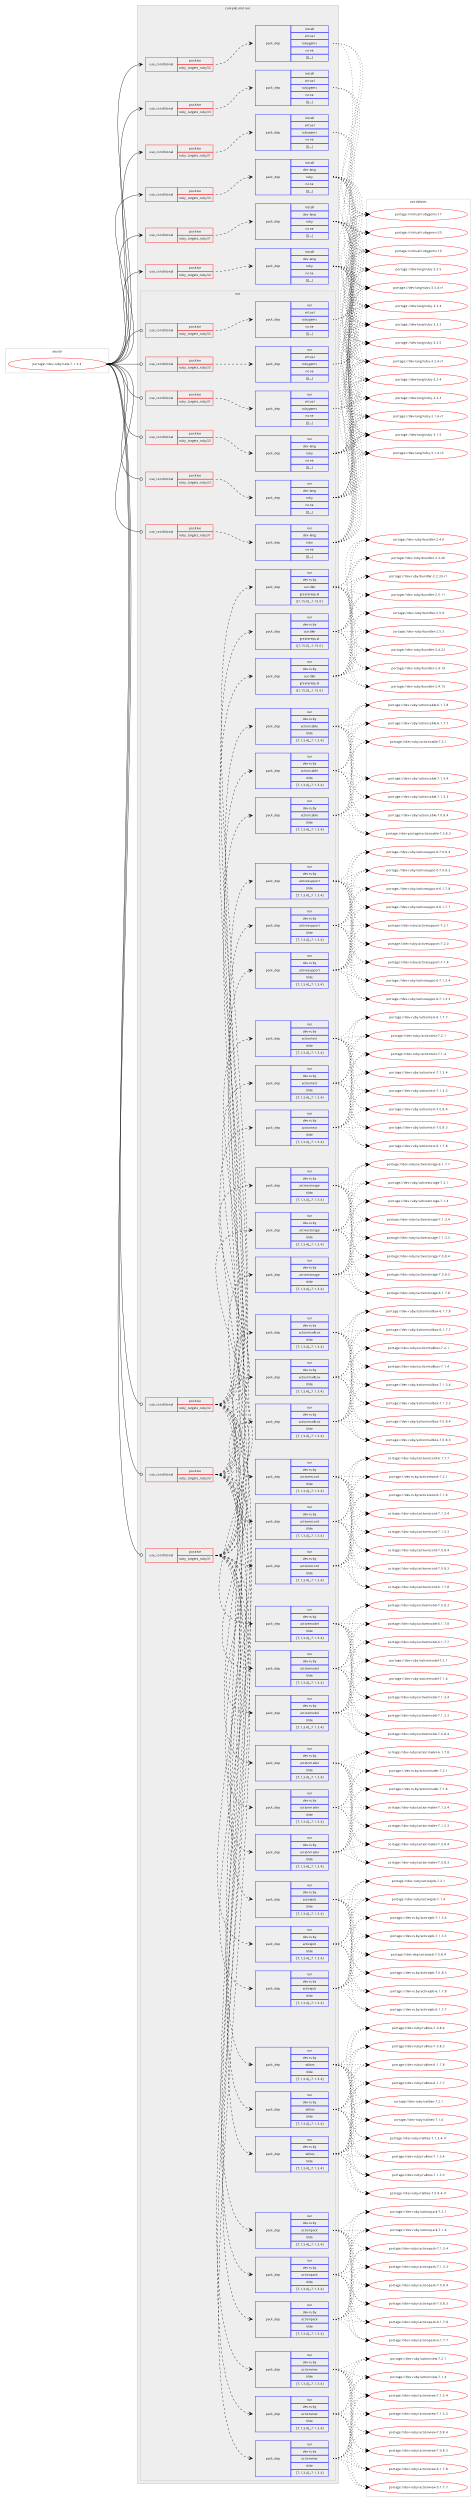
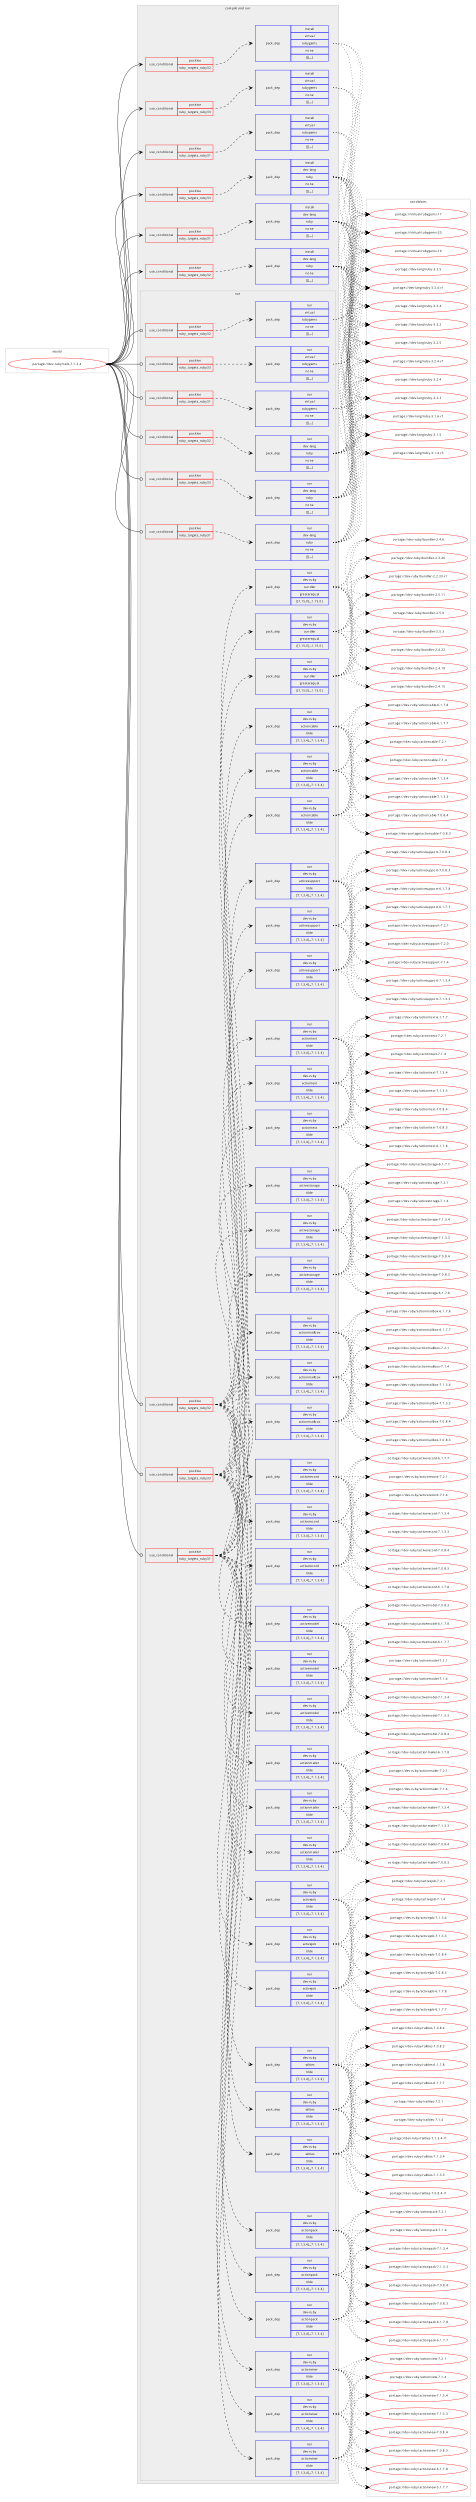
node "portage://dev-ruby/actioncable-7.1.4": added
node "portage://dev-dep/activejob-7.0.8.4": label "portage://dev-dep/activejob-7.0.8.4" -> "portage://dev-ruby/activejob-7.0.8.4"
